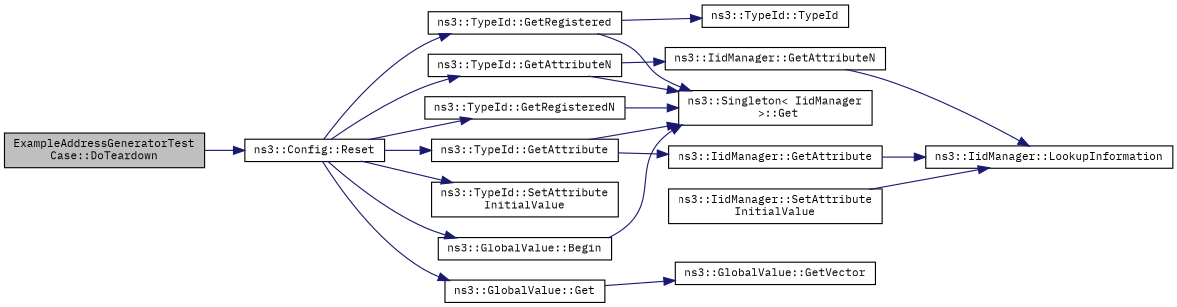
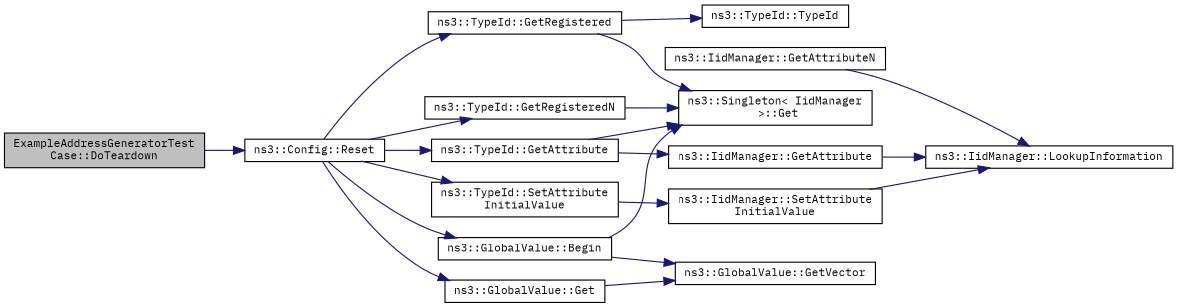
node "ns3::TypeId::GetAttributeN": removed
edge "ns3::TypeId::SetAttribute InitialValue" -> "ns3::IidManager::SetAttribute InitialValue": added
edge "ns3::GlobalValue::Begin" -> "ns3::GlobalValue::GetVector": added
